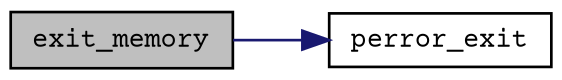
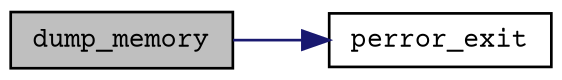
node "exit_memory": label "exit_memory" -> "dump_memory"
